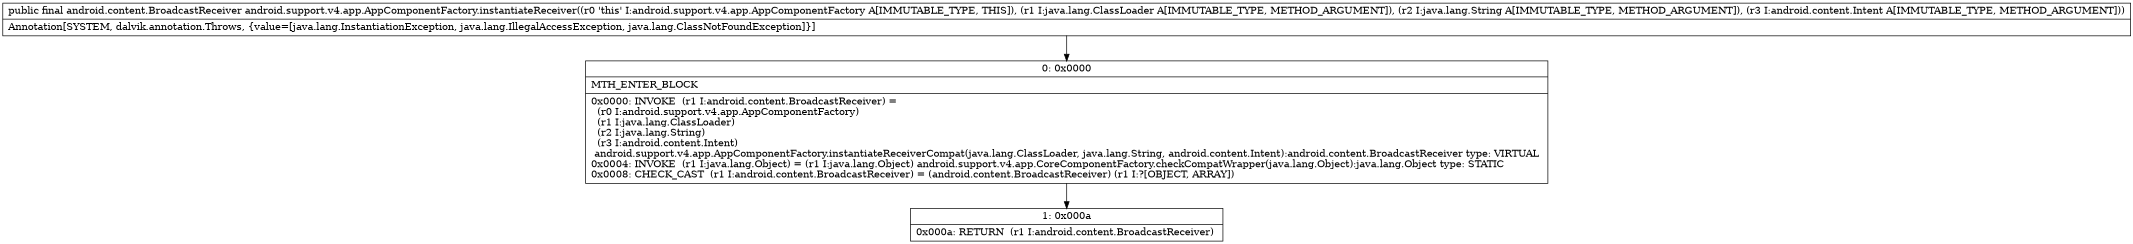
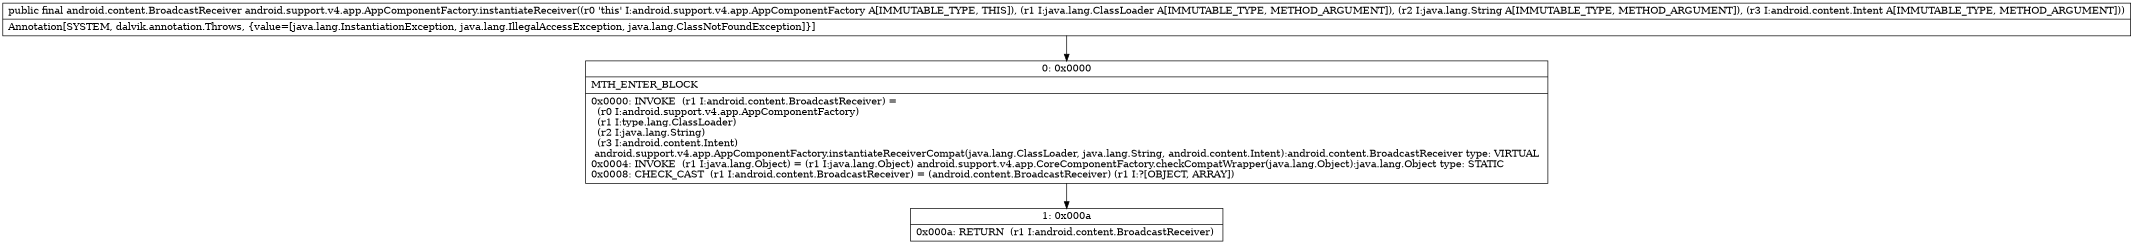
node "0: 0x0000": text "(r1 I:java.lang.ClassLoader)" -> "(r1 I:type.lang.ClassLoader)"
